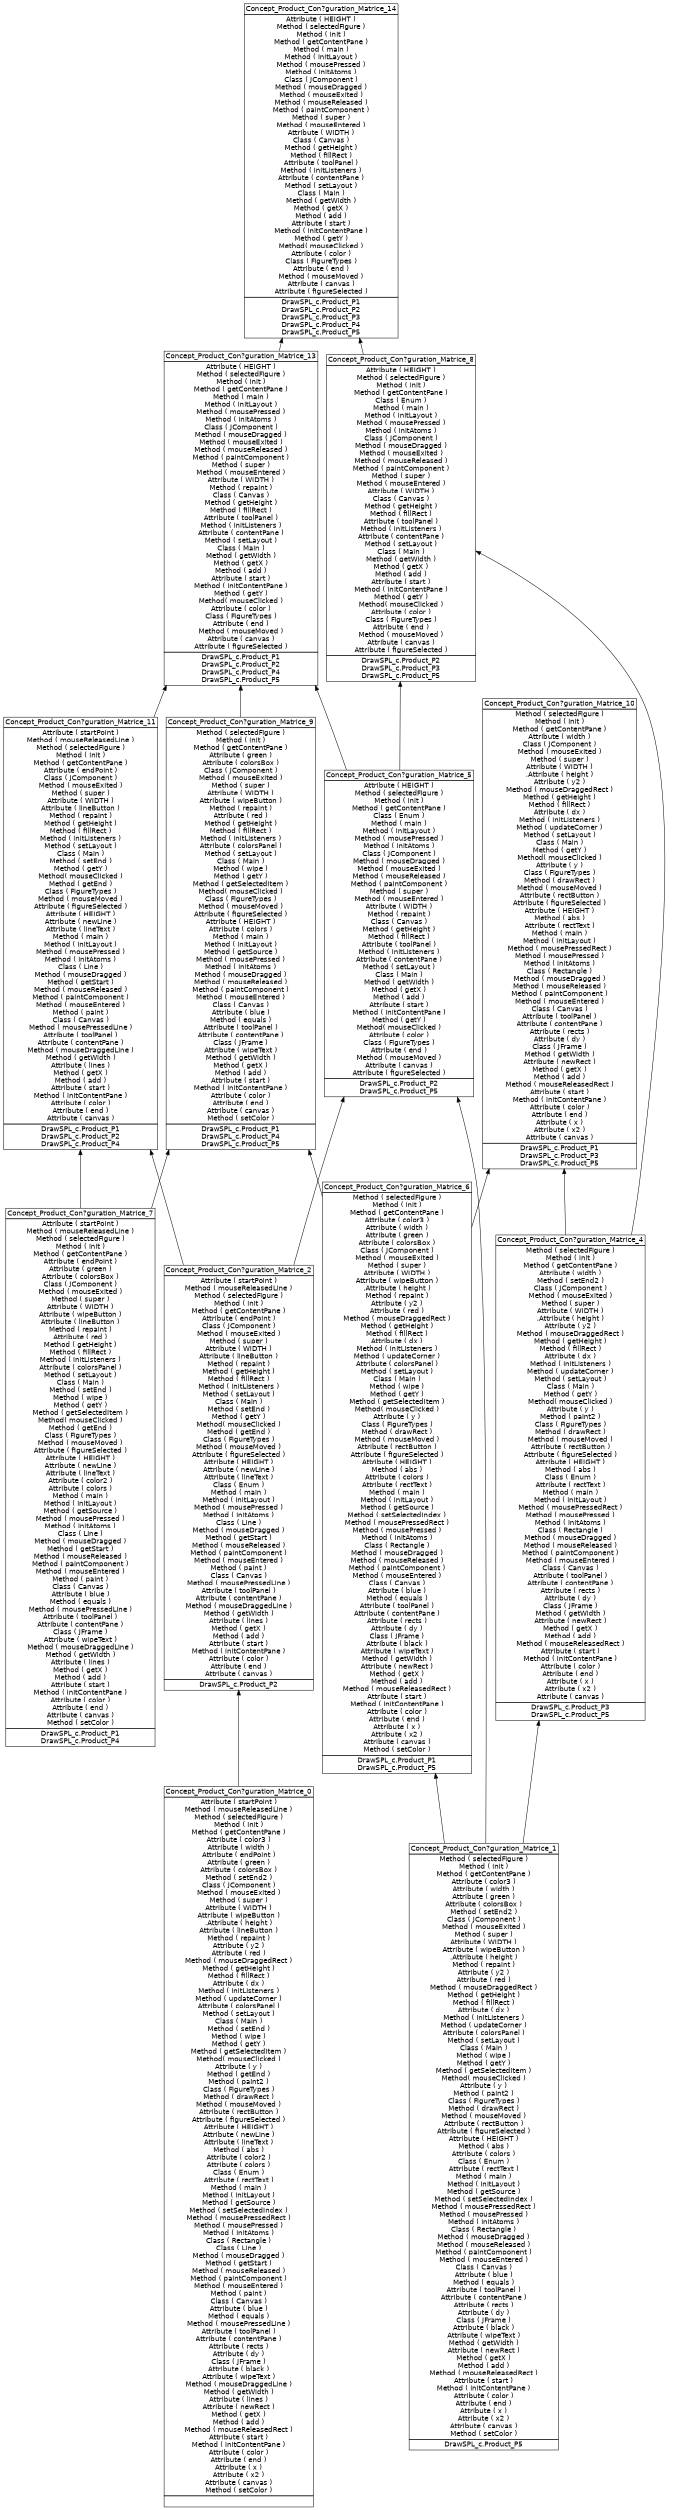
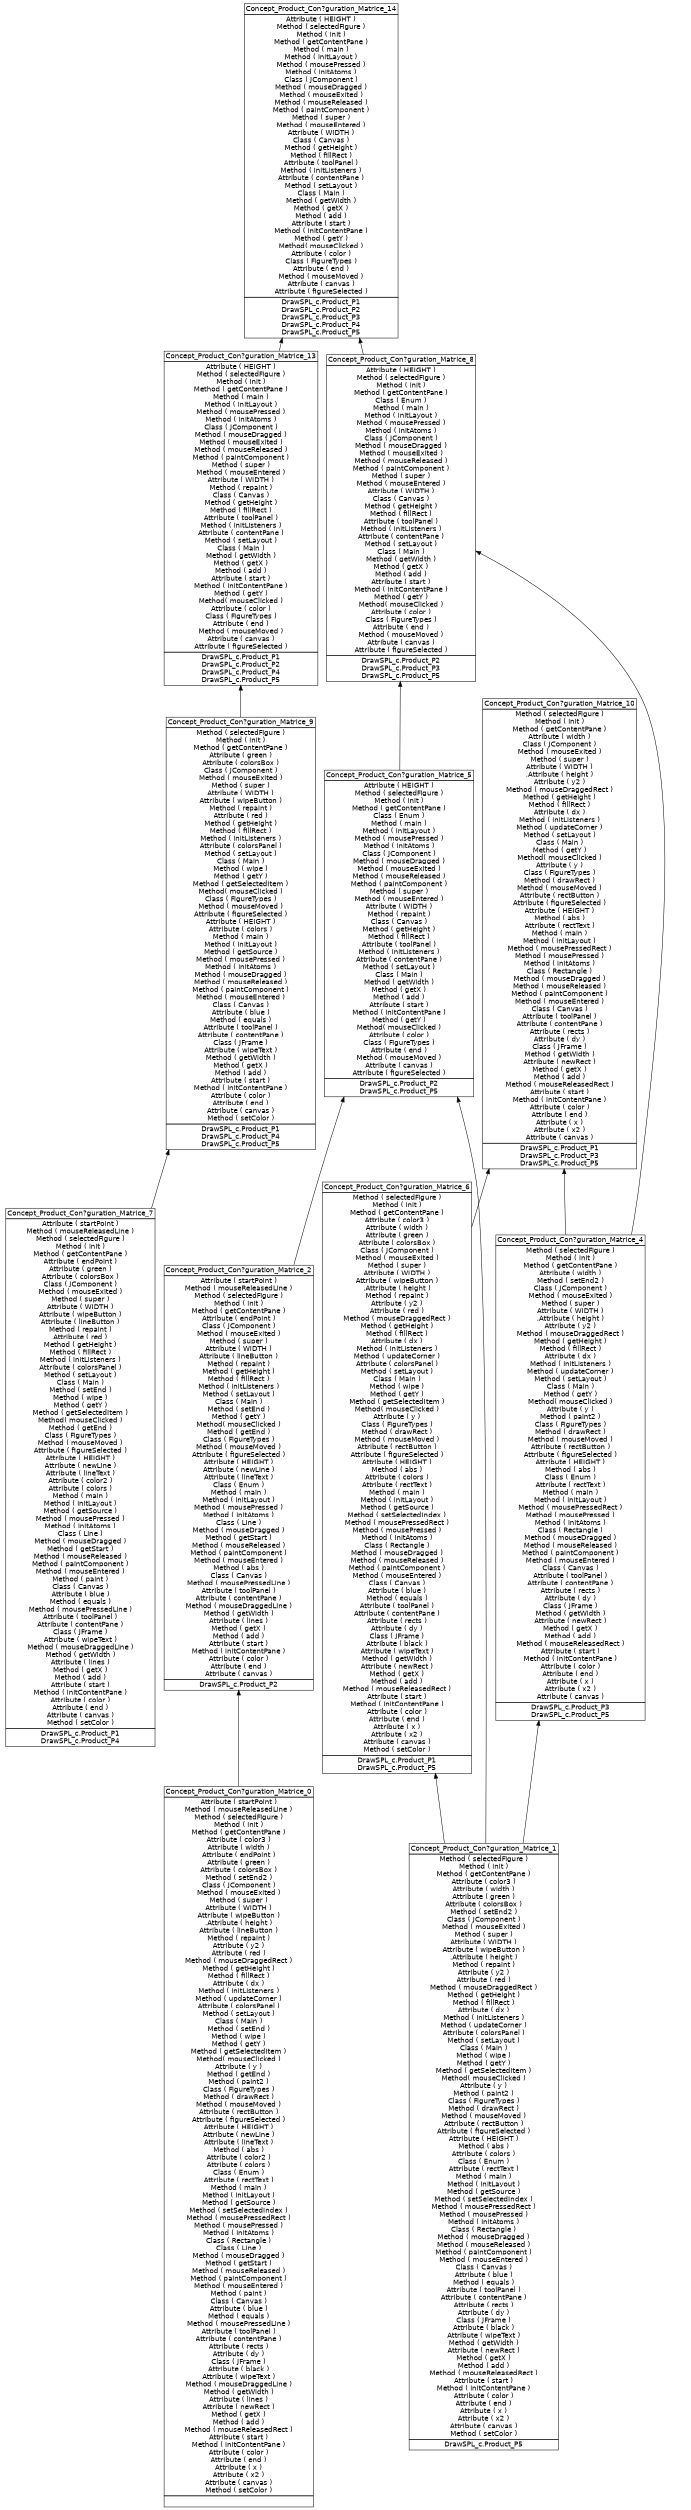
edge "Concept_Product_Con?guration_Matrice_5" -> "Concept_Product_Con?guration_Matrice_13": removed
node "Concept_Product_Con?guration_Matrice_11": removed
edge "Concept_Product_Con?guration_Matrice_6" -> "Concept_Product_Con?guration_Matrice_9": removed
node "Concept_Product_Con?guration_Matrice_2": text "Method ( paint )" -> "Method ( abs )"
